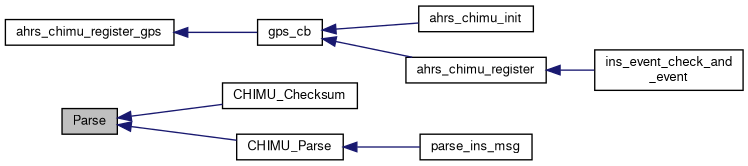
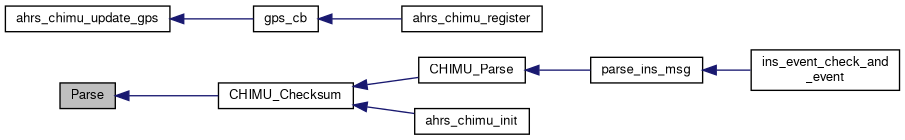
edge "ahrs_chimu_init" -> "gps_cb": now "ahrs_chimu_init" -> "CHIMU_Checksum"
node "ahrs_chimu_register_gps": label "ahrs_chimu_register_gps" -> "ahrs_chimu_update_gps"
edge "ins_event_check_and _event" -> "ahrs_chimu_register": now "ins_event_check_and _event" -> "parse_ins_msg"
edge "CHIMU_Parse" -> "Parse": now "CHIMU_Parse" -> "CHIMU_Checksum"
